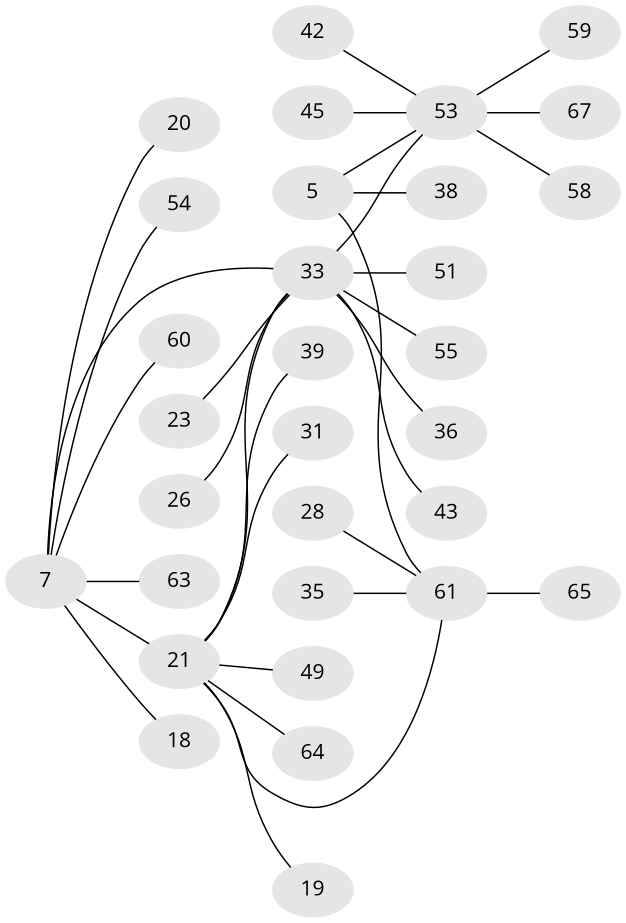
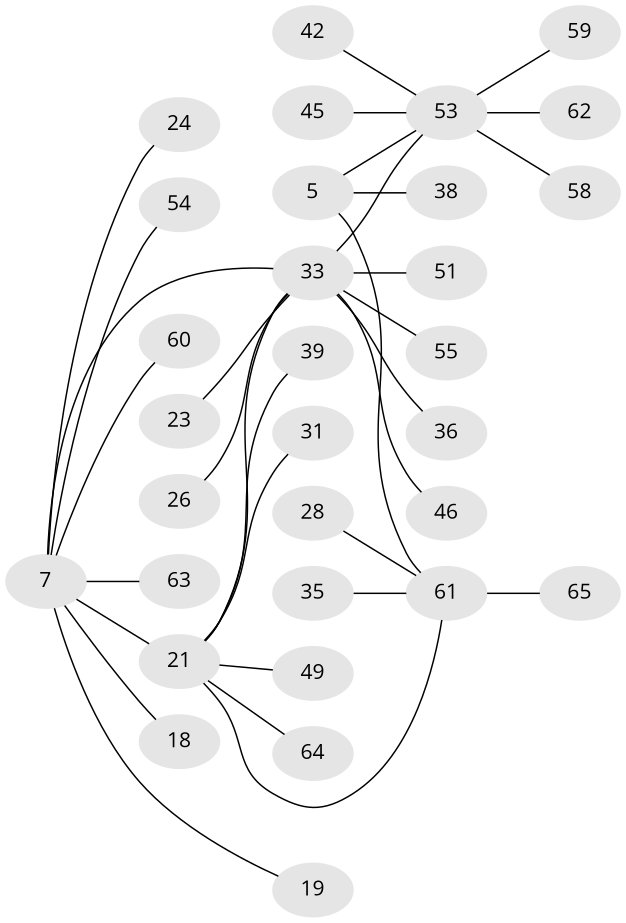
node "67": label "67" -> "62"
node "20": label "20" -> "24"
node "43": label "43" -> "46"
edge "21" -- "19": now "7" -- "19"
